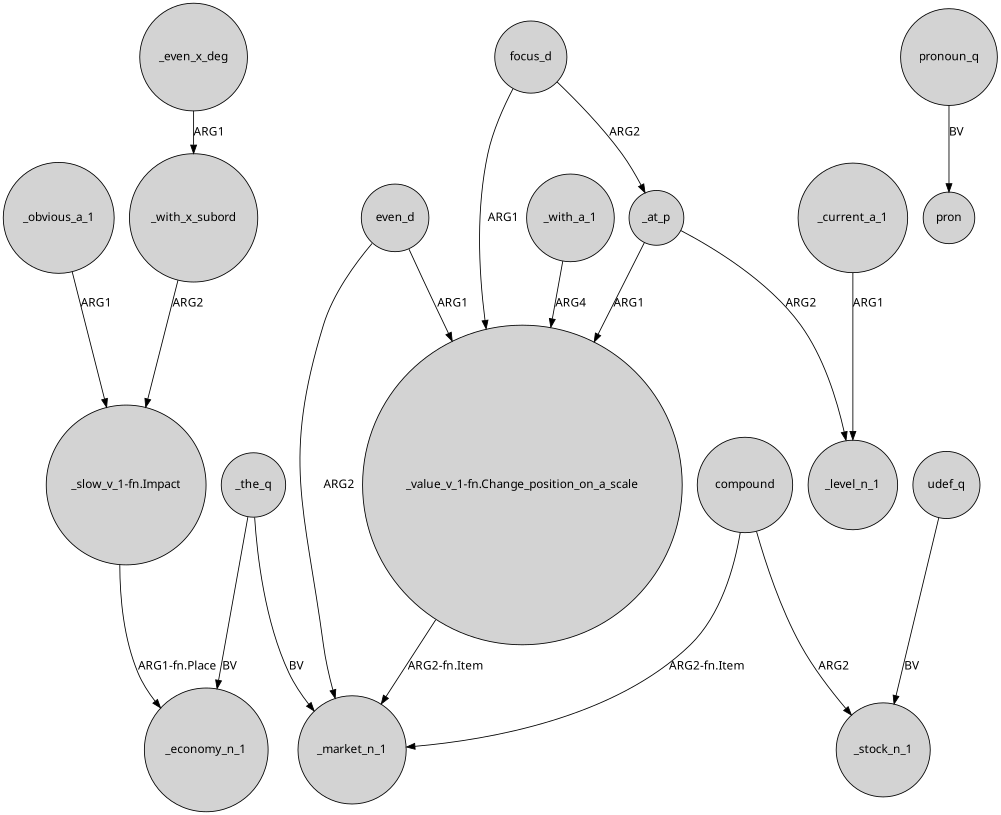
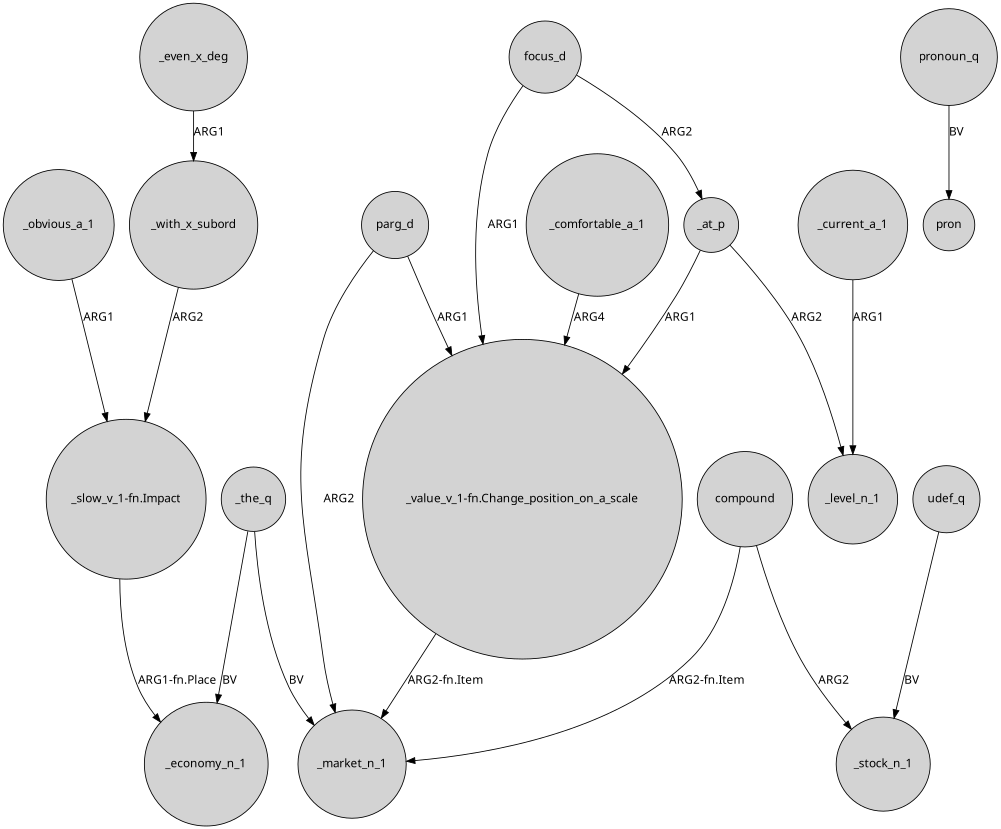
node "even_d": label "even_d" -> "parg_d"
node "_with_a_1": label "_with_a_1" -> "_comfortable_a_1"
